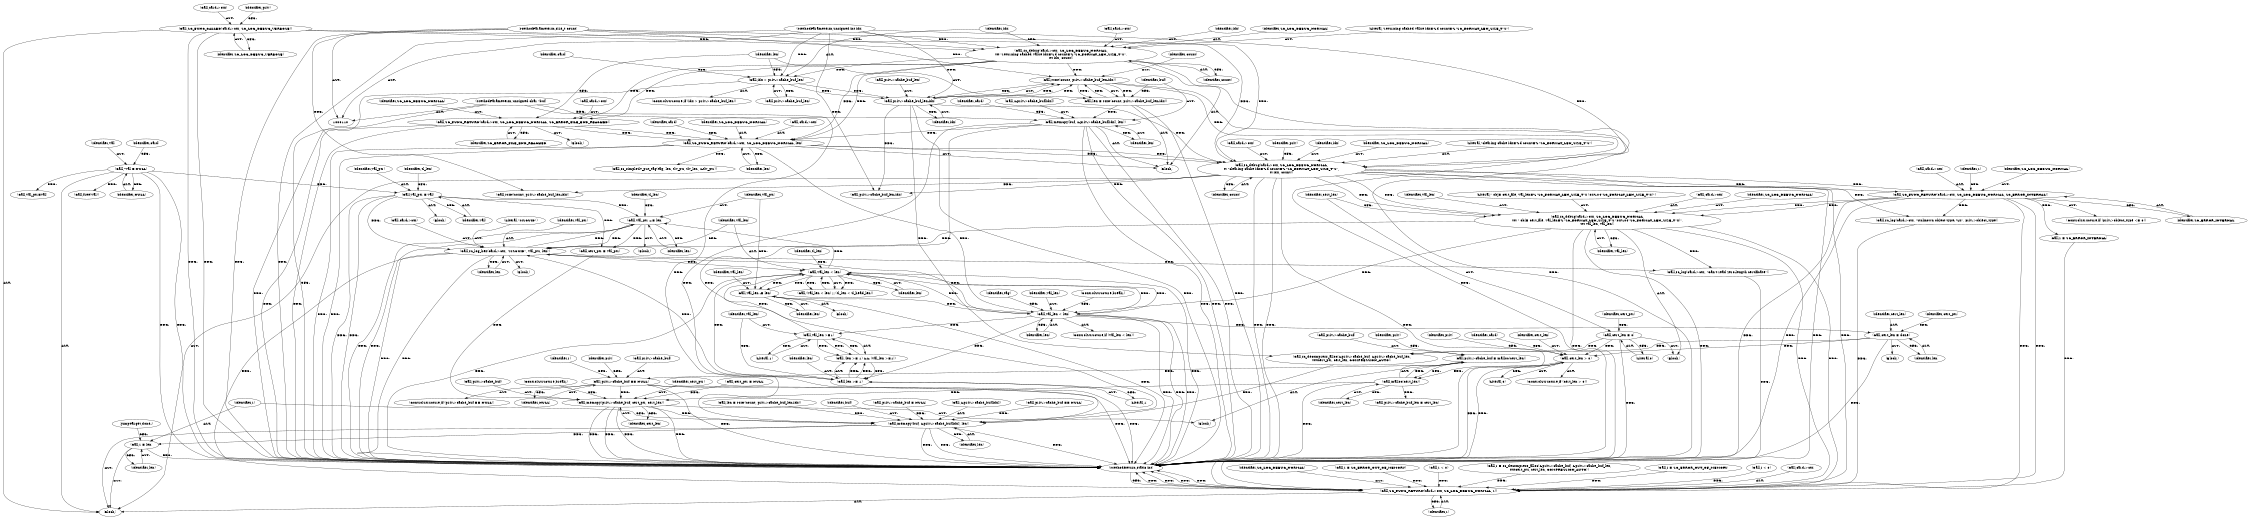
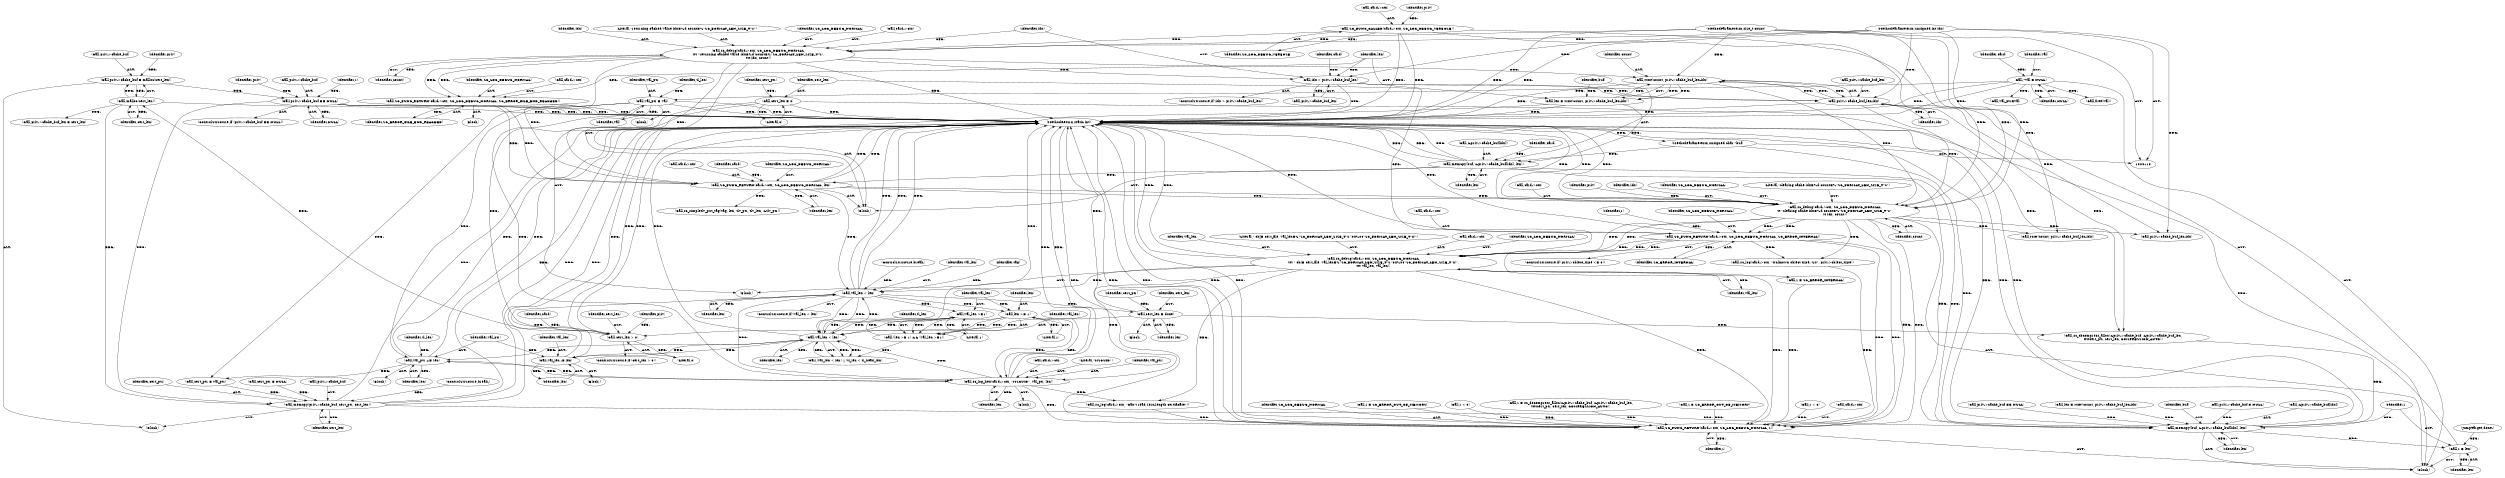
edge "(Call,(len >= 1) && (val_len >=1))" -> "(Call,len >= 1)": now "(Call,(len >= 1) && (val_len >=1))" -> "(Call,(val_len < len) || (tl_len < tl_head_len))"
edge "(MethodParameterIn,unsigned char *buf)" -> "(MethodReturn,static int)": reversed
